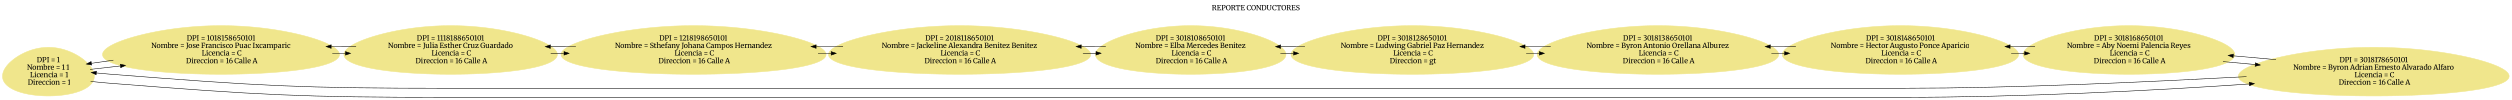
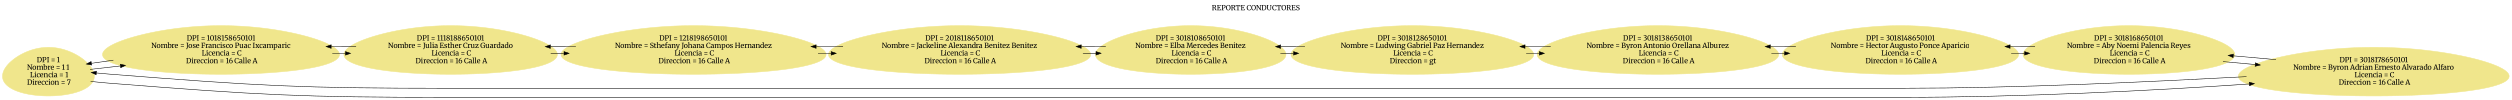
node "DPI = 1 Nombre = 1 1 Licencia = 1 Direccion = 1": label "DPI = 1 Nombre = 1 1 Licencia = 1 Direccion = 1" -> "DPI = 1 Nombre = 1 1 Licencia = 1 Direccion = 7"
